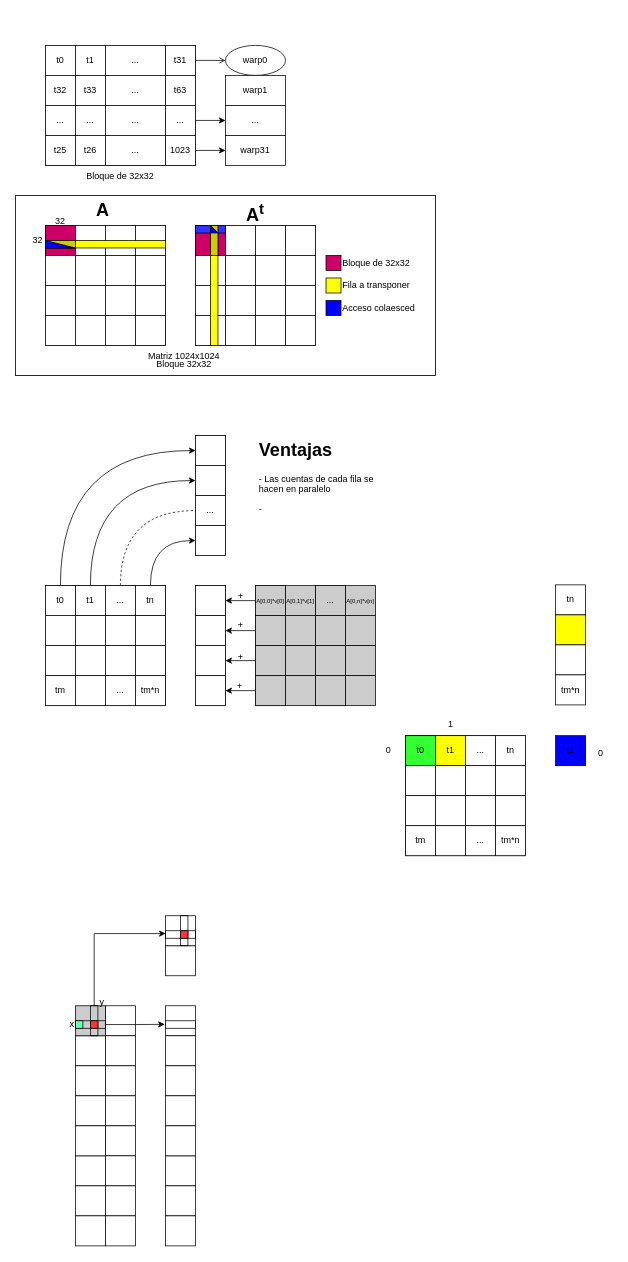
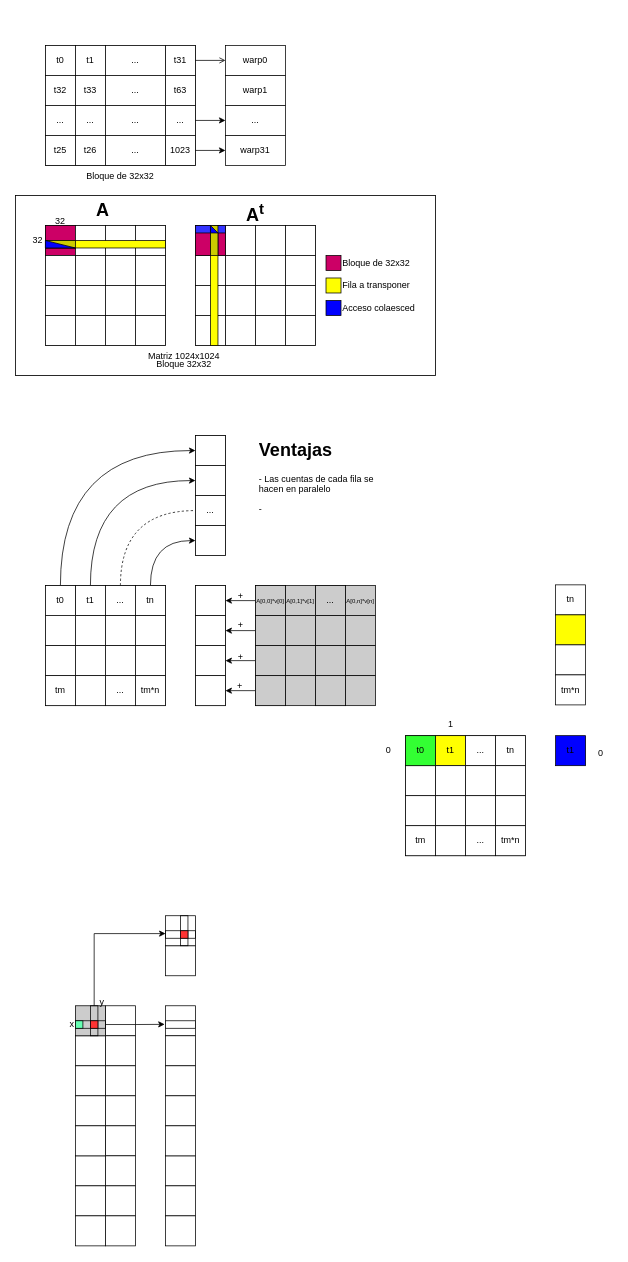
node "warp0": shape ellipse -> rectangle
